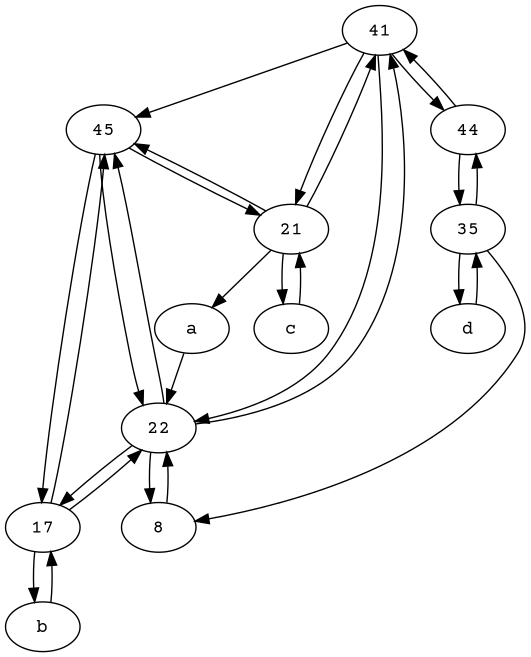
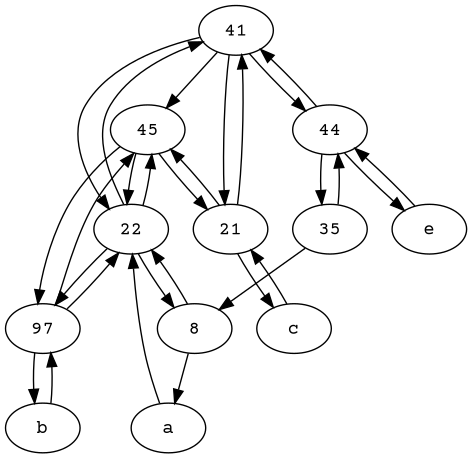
node "e": added
edge "21" -> "a": now "8" -> "a"
node "d": removed
node "17": label "17" -> "97"
